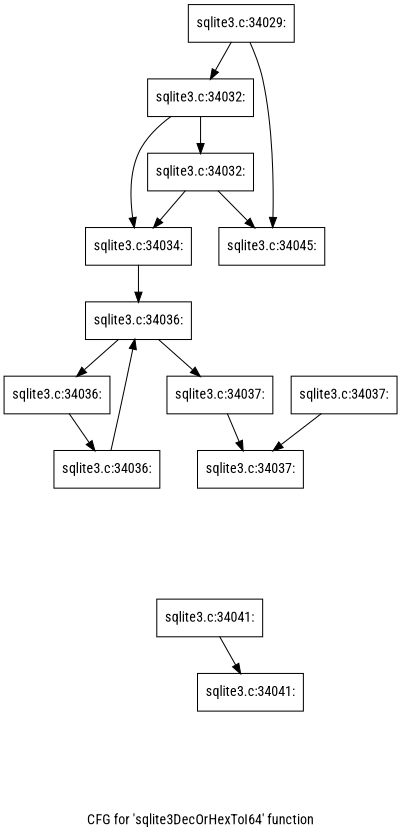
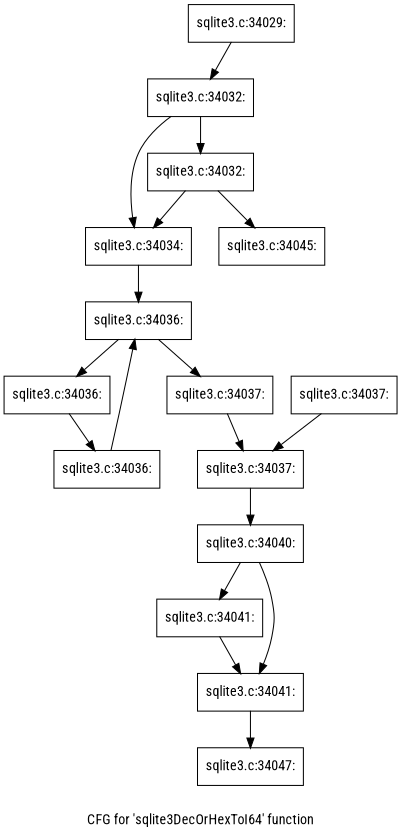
edge "sqlite3.c:34029:" -> "sqlite3.c:34045:": removed
node "sqlite3.c:34040:": added
node "sqlite3.c:34047:": added
